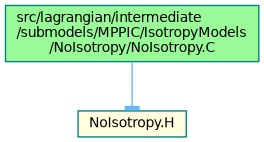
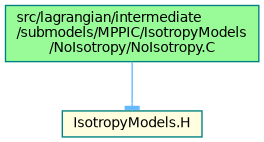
node "NoIsotropy.H": label "NoIsotropy.H" -> "IsotropyModels.H"
